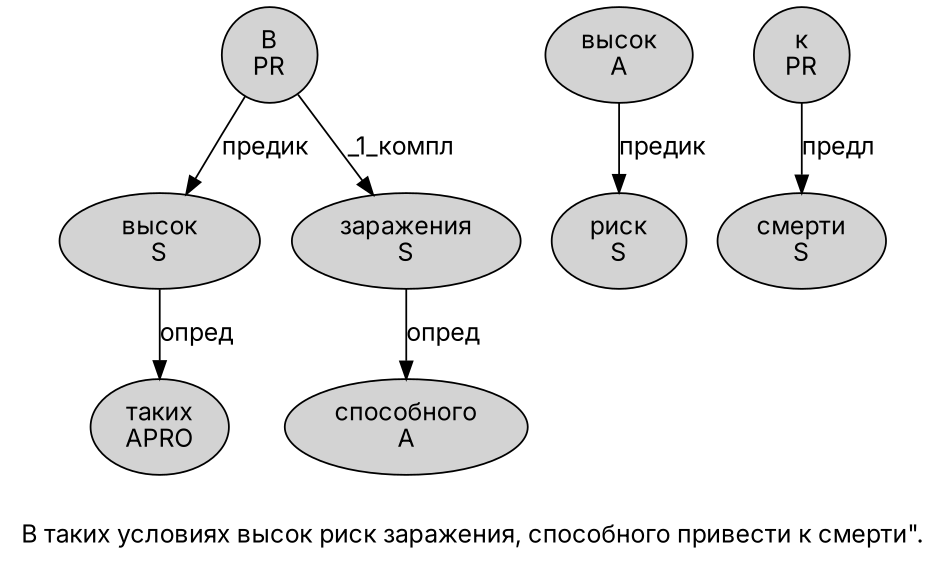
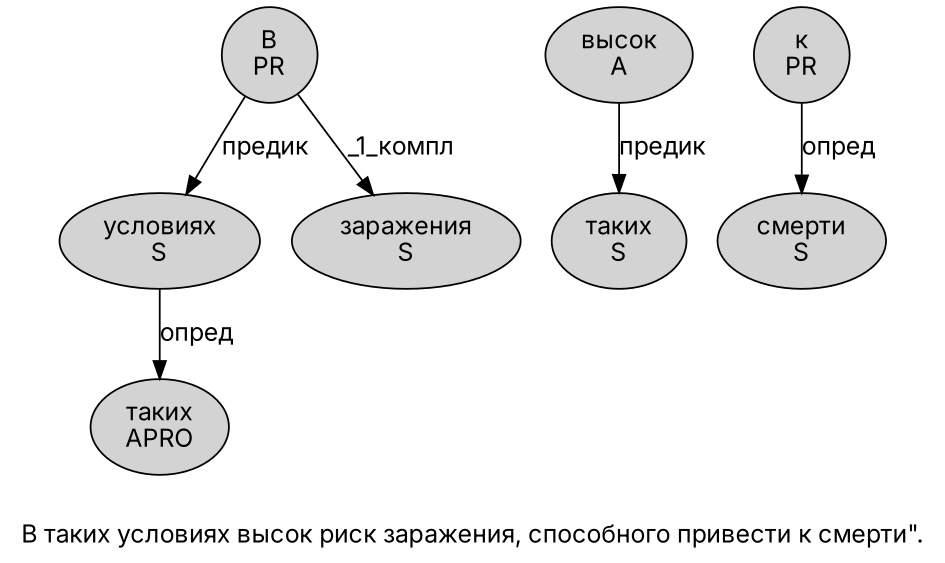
edge "к PR" -> "смерти S": label "предл" -> "опред"
node "высок S": label "высок S" -> "условиях S"
node "риск S": label "риск S" -> "таких S"
node "способного A": removed
